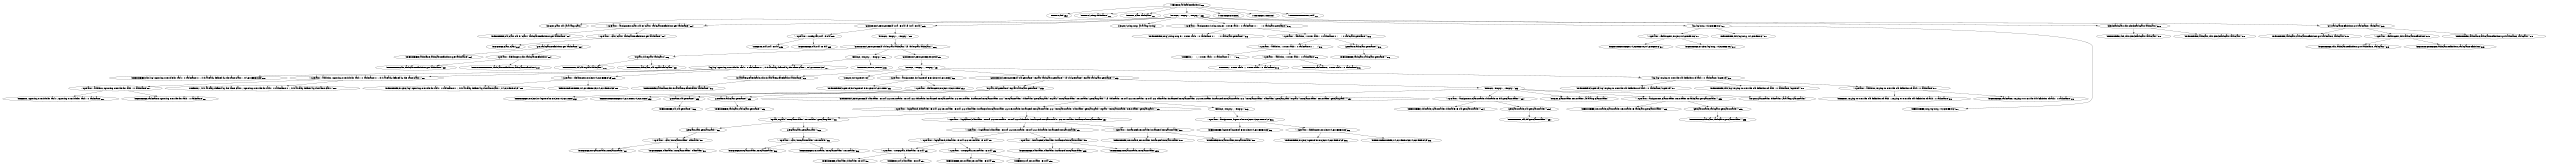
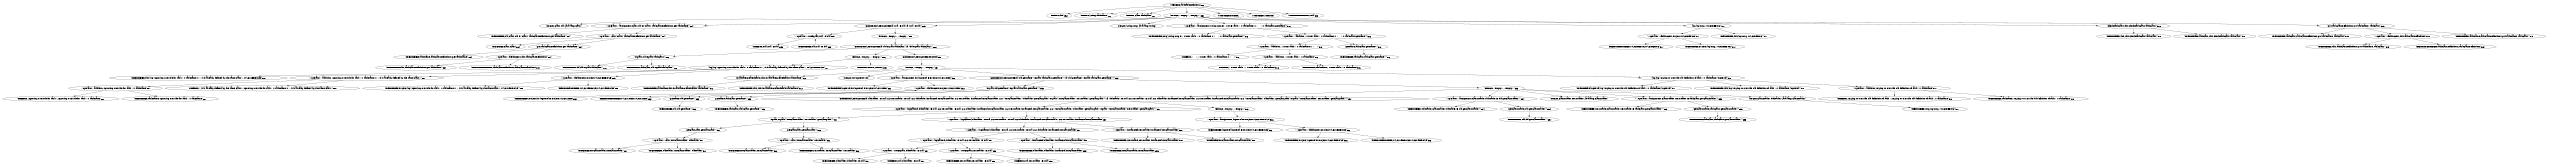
node "(METHOD_RETURN,void)": text "882" -> "883"
edge "(log,log(msg, MSG_DEBUG))" -> "(IDENTIFIER,msg,log(msg, MSG_DEBUG))": now "(LOCAL,ClassLoader oldLoader: java.lang.ClassLoader)" -> "(IDENTIFIER,msg,log(msg, MSG_DEBUG))"
edge "(<operator>.notEquals,null != old)" -> "(IDENTIFIER,old,null != old)": reversed
edge "(<operator>.cast,(Class) taskClassDefinitions.get(taskName))" -> "(get,taskClassDefinitions.get(taskName))": added
node "(IDENTIFIER,taskClass,old.equals(taskClass))": text "884" -> "886"
node "(IDENTIFIER,this,this.invalidateCreatedTasks(taskName))": added
edge "(<operator>.fieldAccess,Project.MSG_WARN)" -> "(IDENTIFIER,Project,int logLevel = Project.MSG_WARN)": reversed
